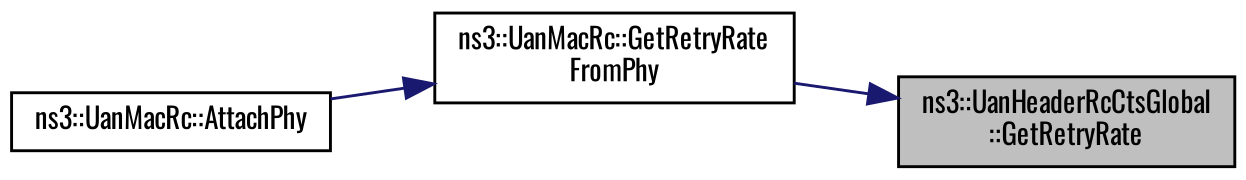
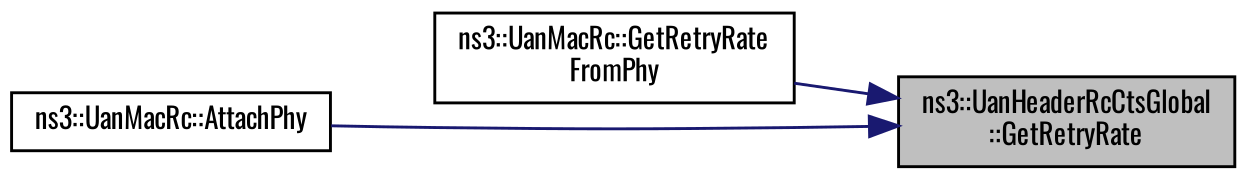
edge "ns3::UanMacRc::AttachPhy" -> "ns3::UanMacRc::GetRetryRate FromPhy": now "ns3::UanMacRc::AttachPhy" -> "ns3::UanHeaderRcCtsGlobal ::GetRetryRate"
